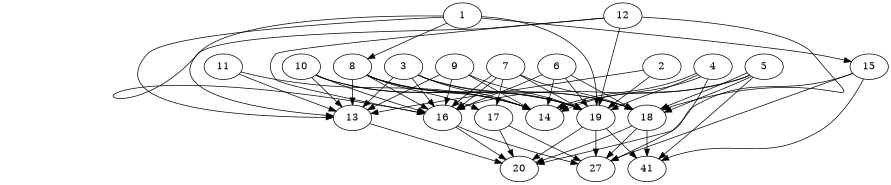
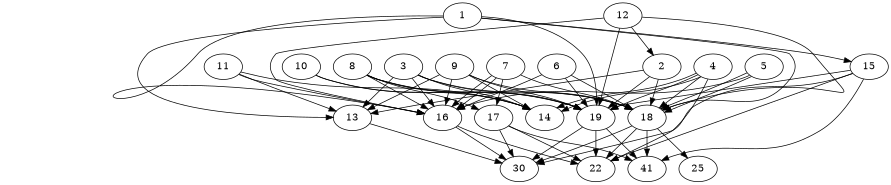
edge "12" -> "13": now "12" -> "2"
edge "1" -> "8": now "1" -> "18"
edge "8" -> "13": removed
edge "6" -> "14": removed
edge "2" -> "18": added
edge "10" -> "13": removed
edge "7" -> "19": now "15" -> "19"
edge "4" -> "18": added
edge "9" -> "18": added
edge "5" -> "14": removed
edge "10" -> "16": now "11" -> "16"
edge "5" -> "41": now "17" -> "41"
node "20": label "20" -> "30"
node "27": label "27" -> "22"
node "25": added
